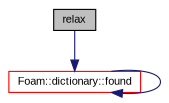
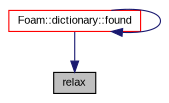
edge "relax" -> "Foam::dictionary::found": reversed
